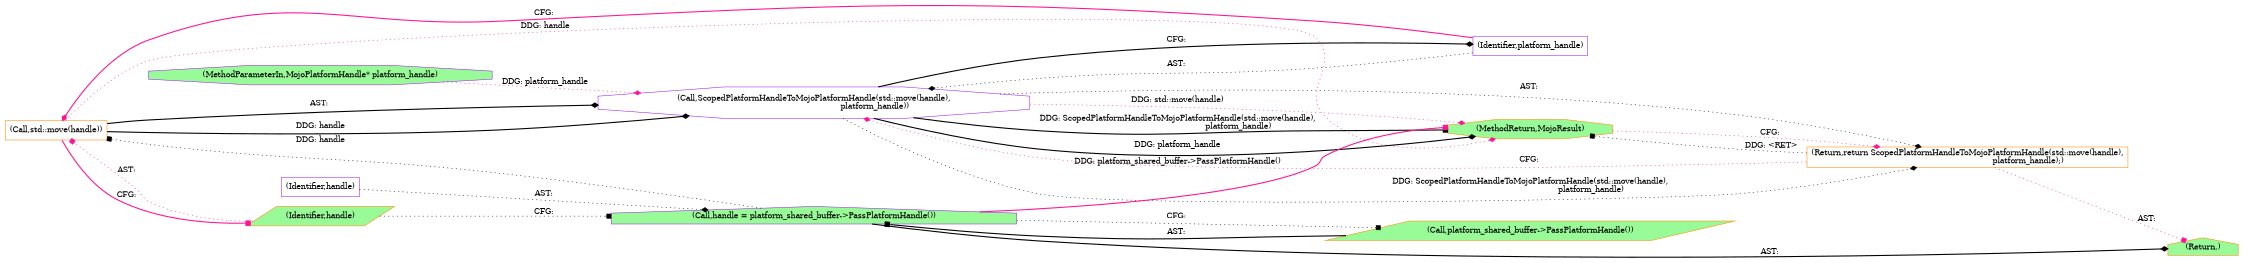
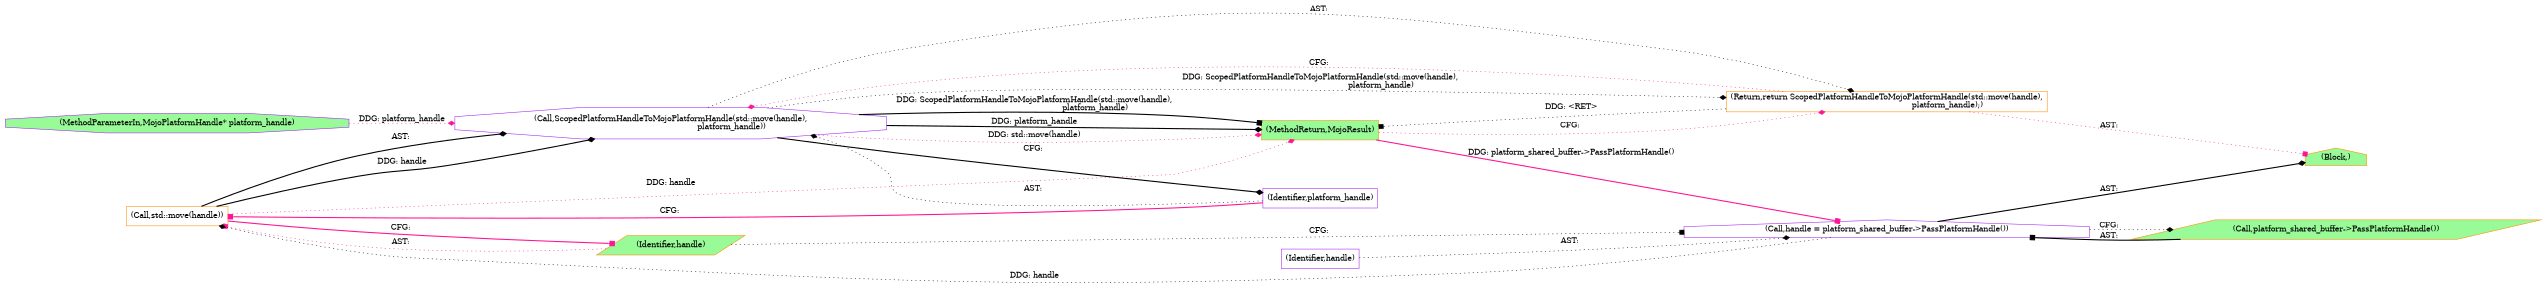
edge "(Identifier,platform_handle)" -> "(Call,std::move(handle))": arrowhead diamond -> box
node "(MethodReturn,MojoResult)": shape octagon -> box
edge "(Call,handle = platform_shared_buffer->PassPlatformHandle())" -> "(Call,std::move(handle))": arrowhead box -> diamond
edge "(Call,handle = platform_shared_buffer->PassPlatformHandle())" -> "(MethodReturn,MojoResult)": reversed
node "(Call,handle = platform_shared_buffer->PassPlatformHandle())": fillcolor palegreen -> white
edge "(Call,handle = platform_shared_buffer->PassPlatformHandle())" -> "(Call,platform_shared_buffer->PassPlatformHandle())": arrowhead box -> diamond
node "(Return,)": label "(Return,)" -> "(Block,)"
